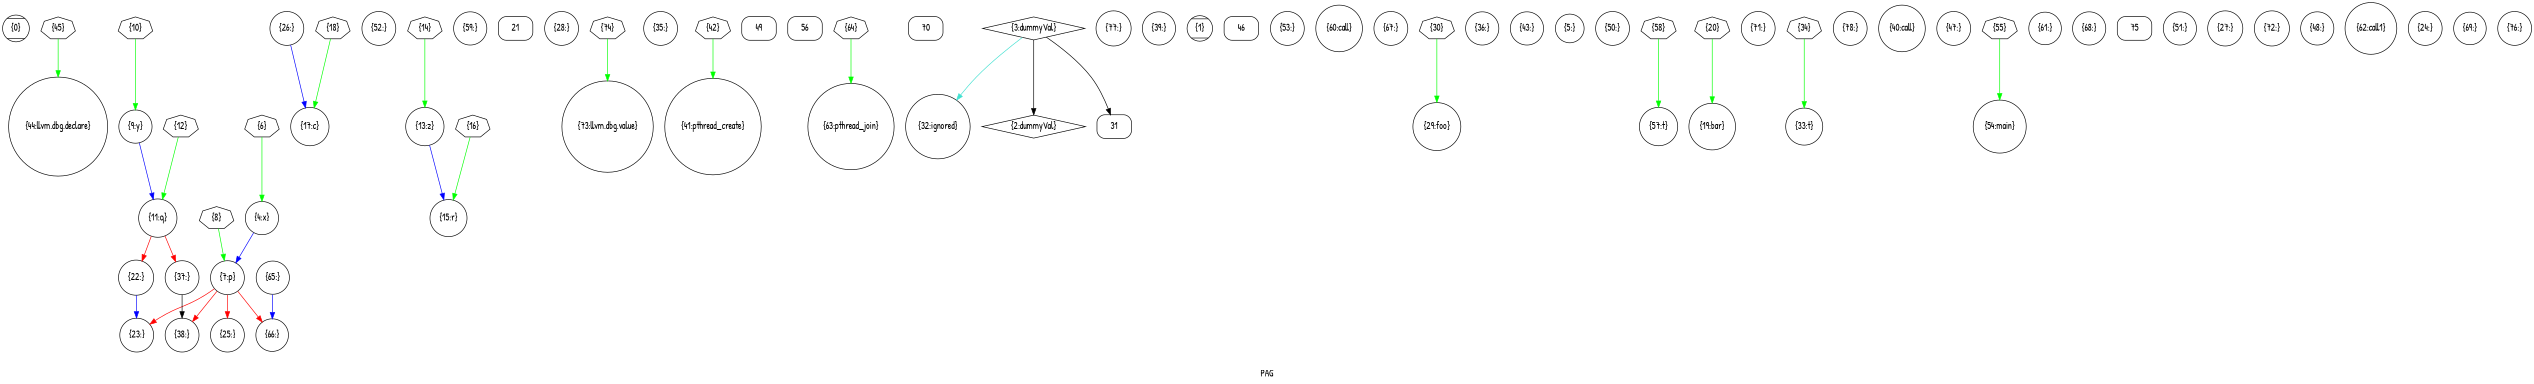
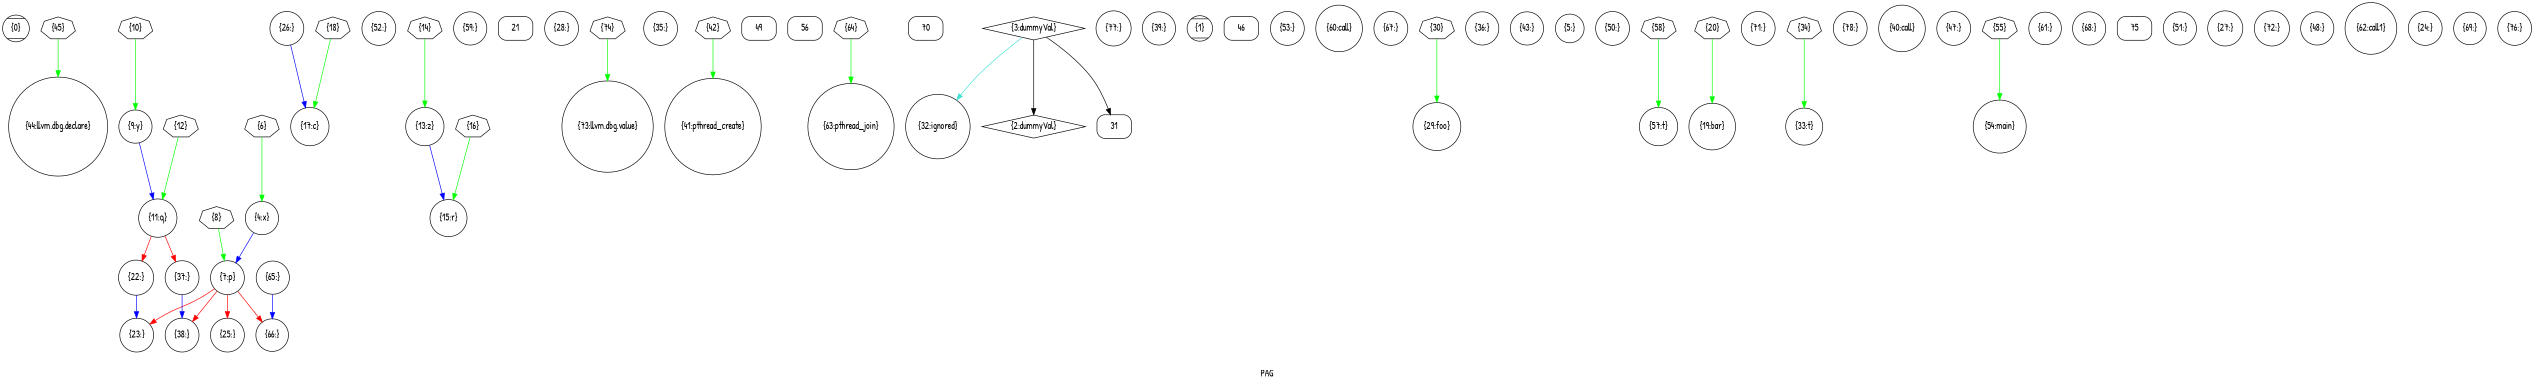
edge "{37:}" -> "{38:}": color black -> blue
